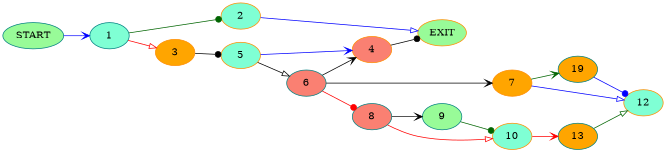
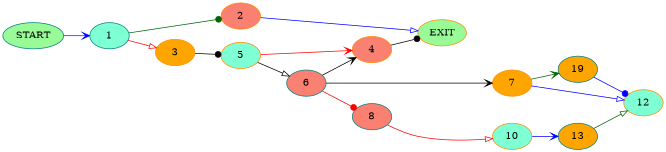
node "2": fillcolor aquamarine -> salmon
edge "5" -> "4": color blue -> red
node "9": removed
edge "10" -> "13": color red -> blue
